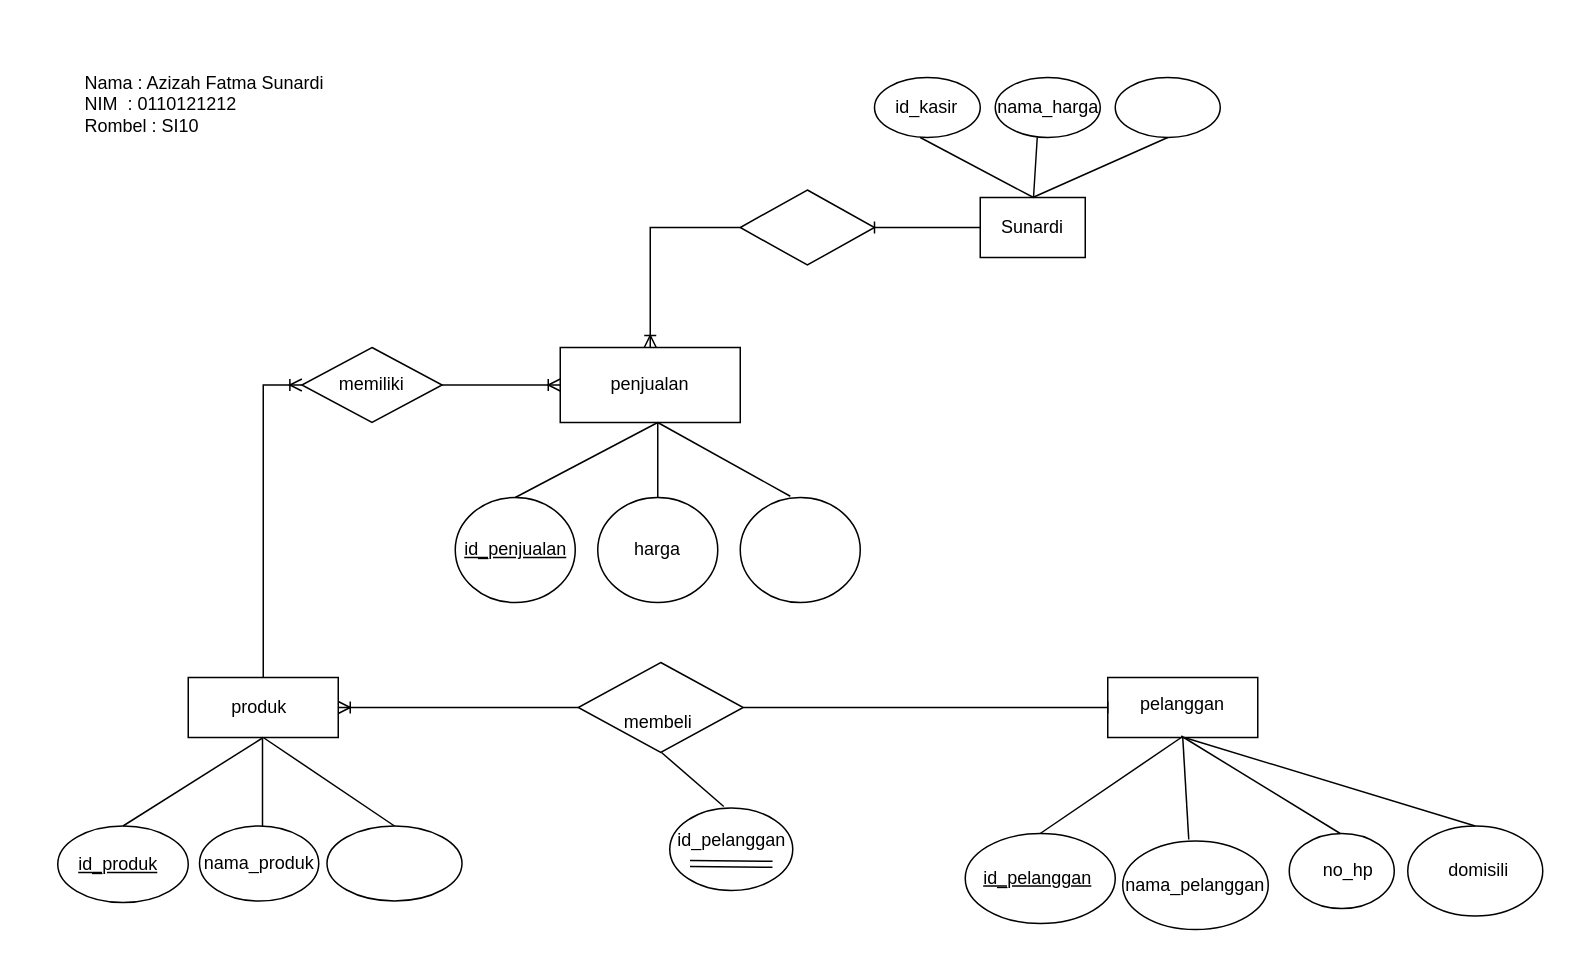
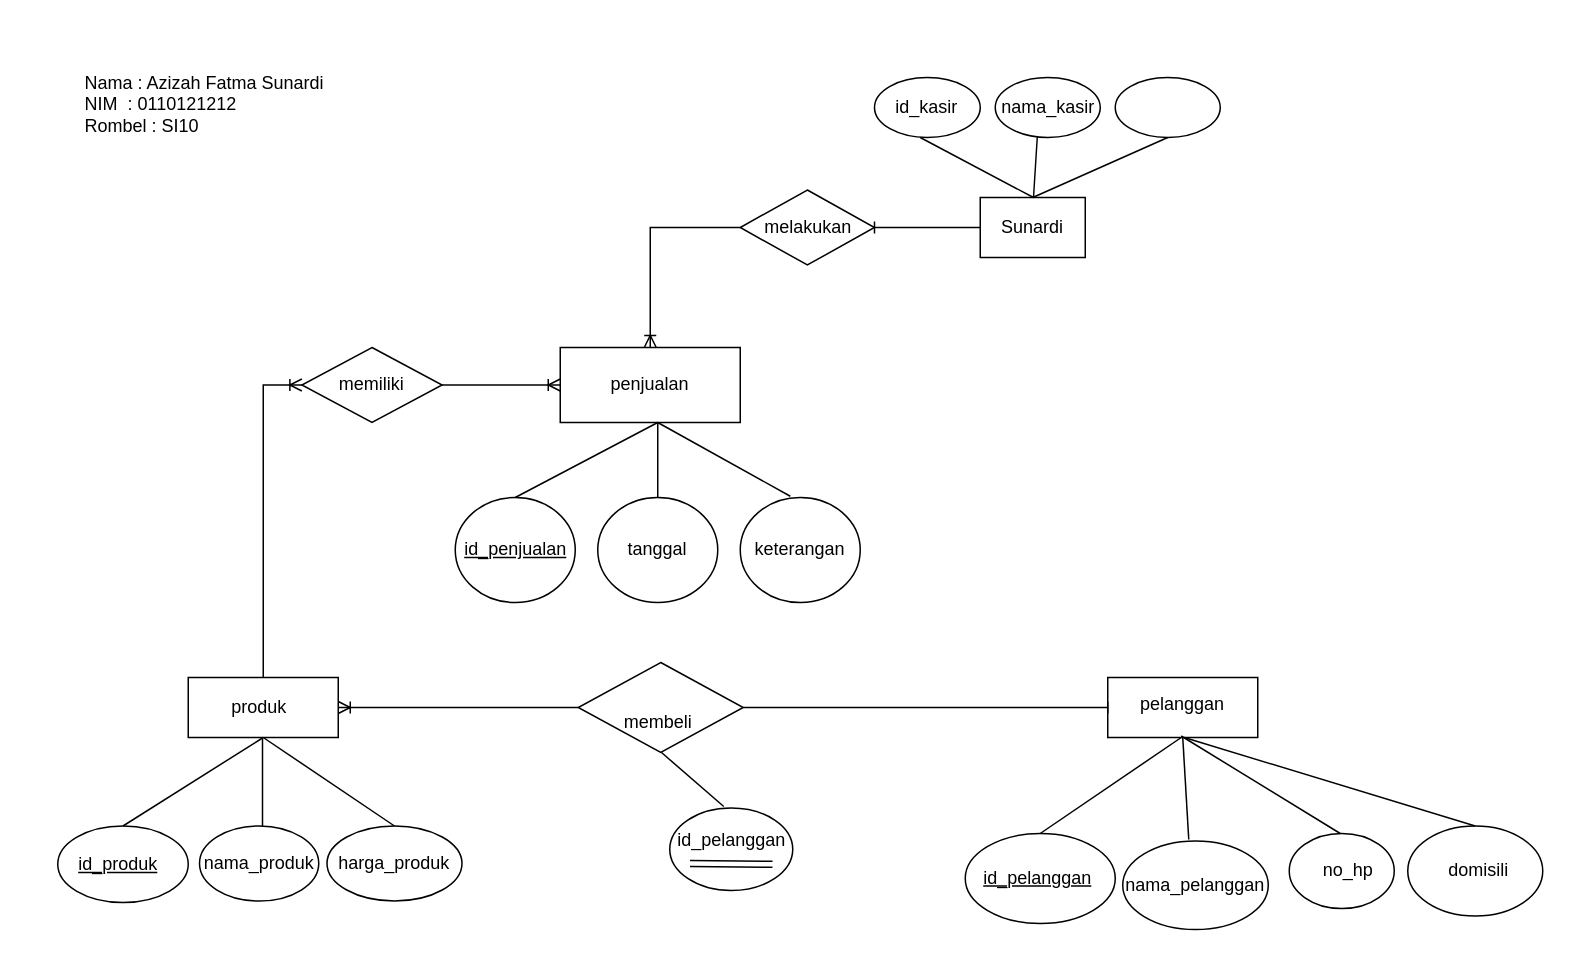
node "nama_harga": label "nama_harga" -> "nama_kasir"
node "melakukan": added
node "harga": label "harga" -> "tanggal"
node "keterangan": added
node "harga_produk": added
